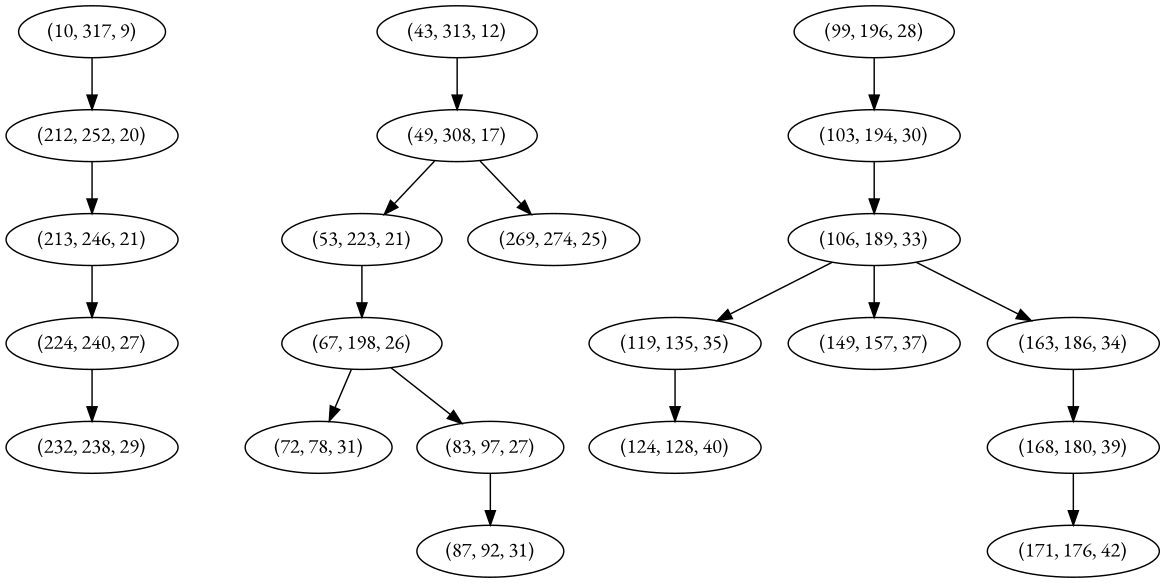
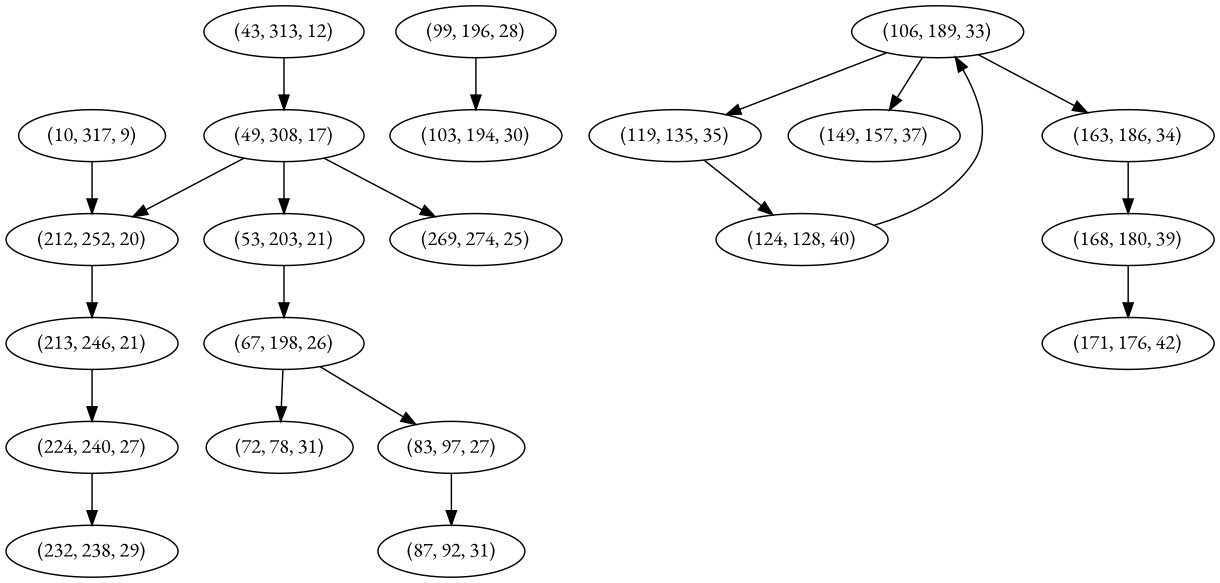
edge "(103, 194, 30)" -> "(106, 189, 33)": now "(124, 128, 40)" -> "(106, 189, 33)"
edge "(49, 308, 17)" -> "(212, 252, 20)": added
node "(53, 223, 21)": label "(53, 223, 21)" -> "(53, 203, 21)"
